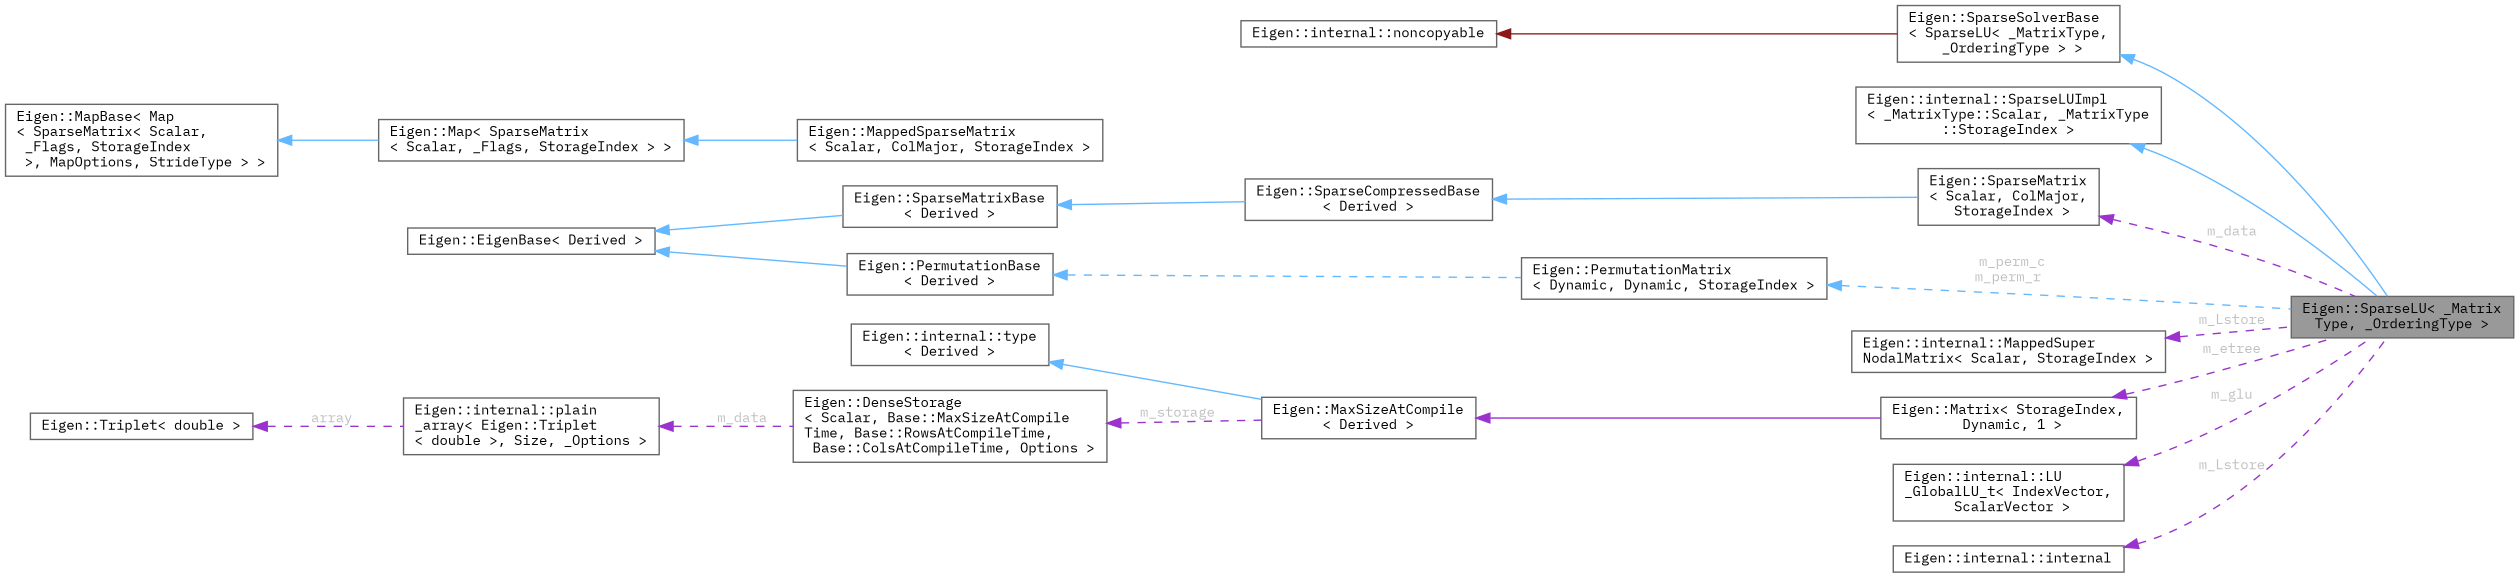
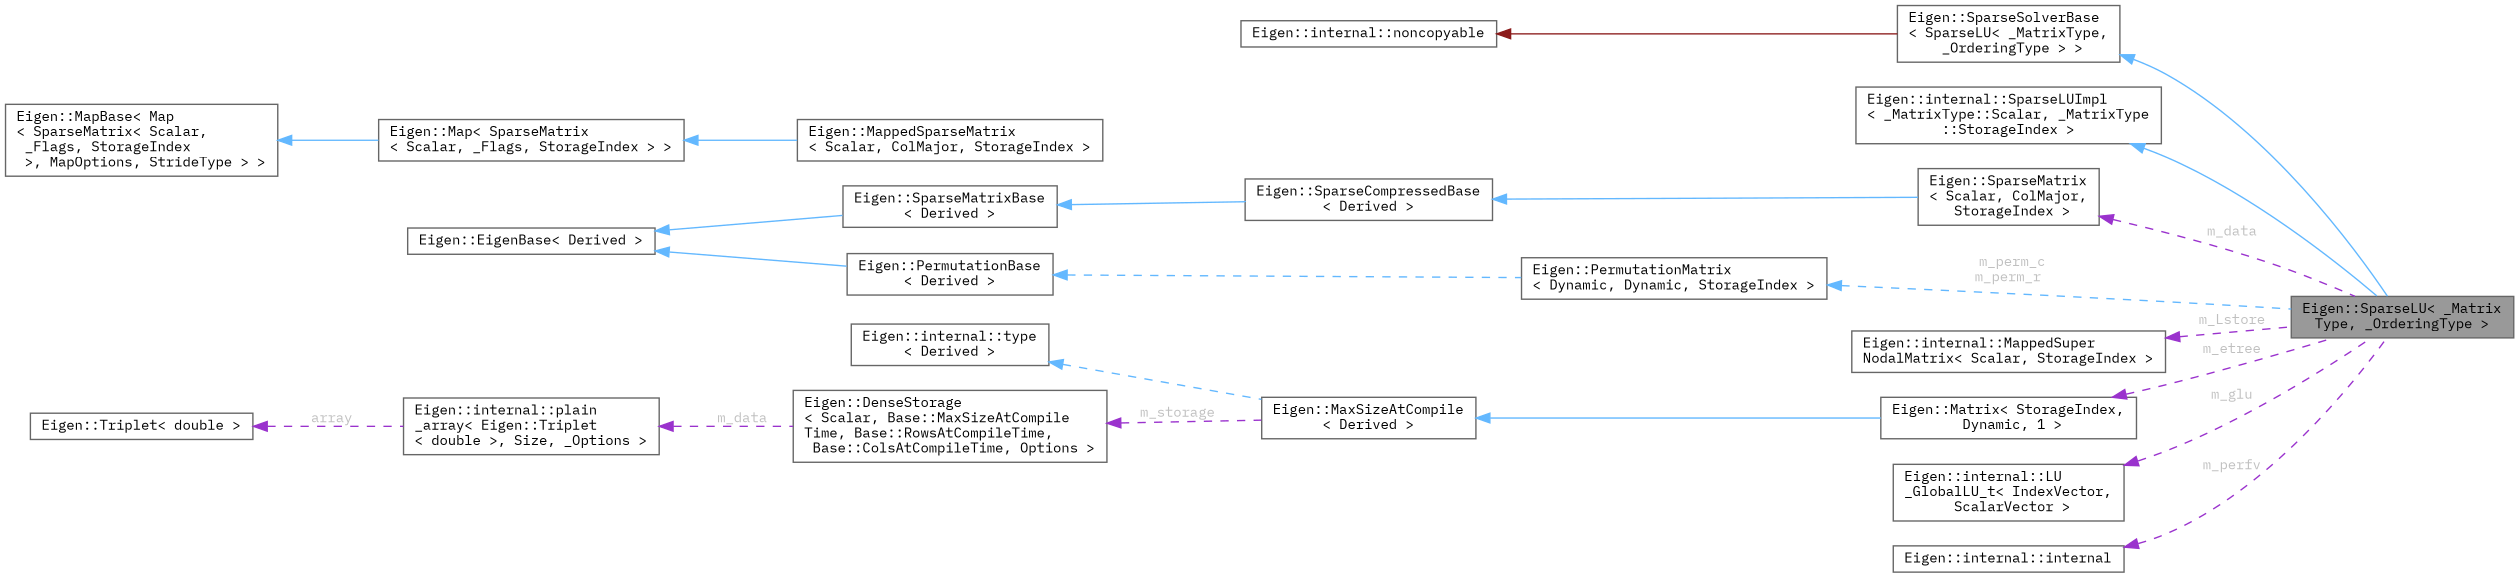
edge "Eigen::MaxSizeAtCompile < Derived >" -> "Eigen::internal::type < Derived >": style solid -> dashed
edge "Eigen::Matrix< StorageIndex, Dynamic, 1 >" -> "Eigen::MaxSizeAtCompile < Derived >": color darkorchid3 -> steelblue1
edge "Eigen::SparseLU< _Matrix Type, _OrderingType >" -> "Eigen::internal::internal": label " m_Lstore" -> " m_perfv"
